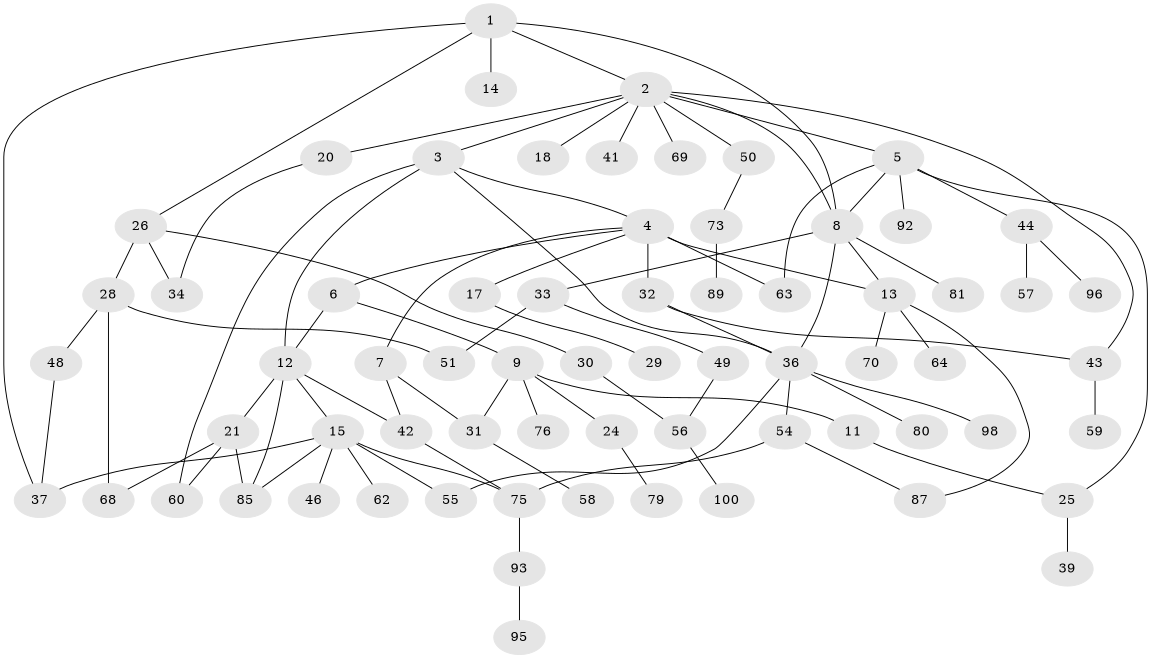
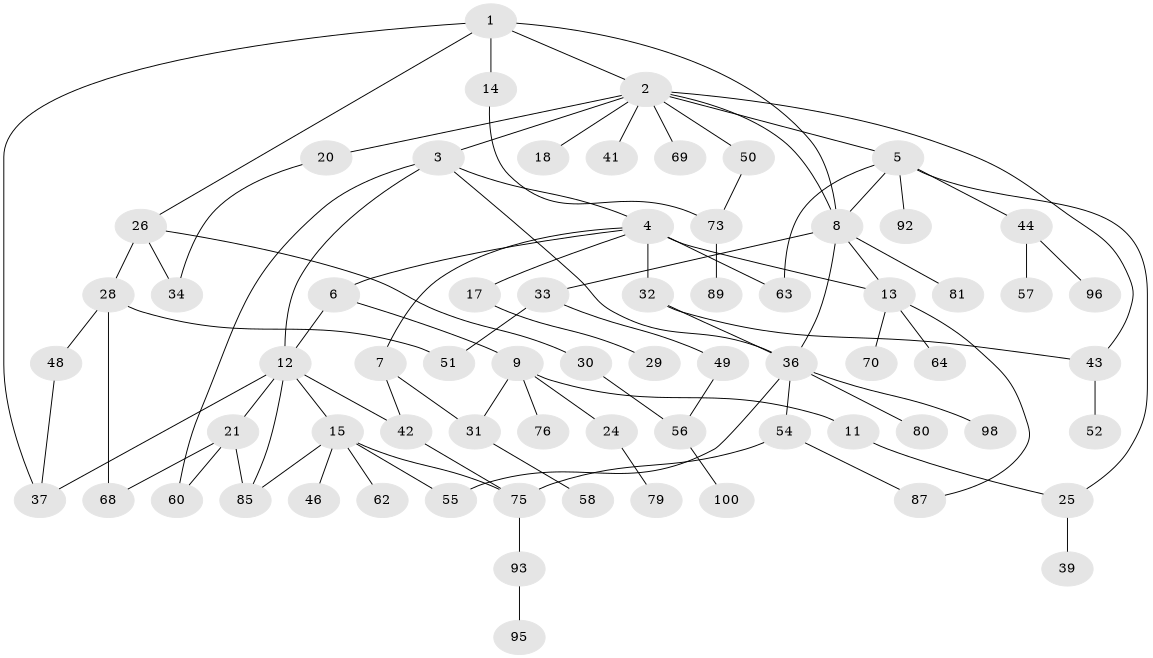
edge "14" -- "73": added
node "59": label "59" -> "52"
edge "15" -- "37": now "12" -- "37"
